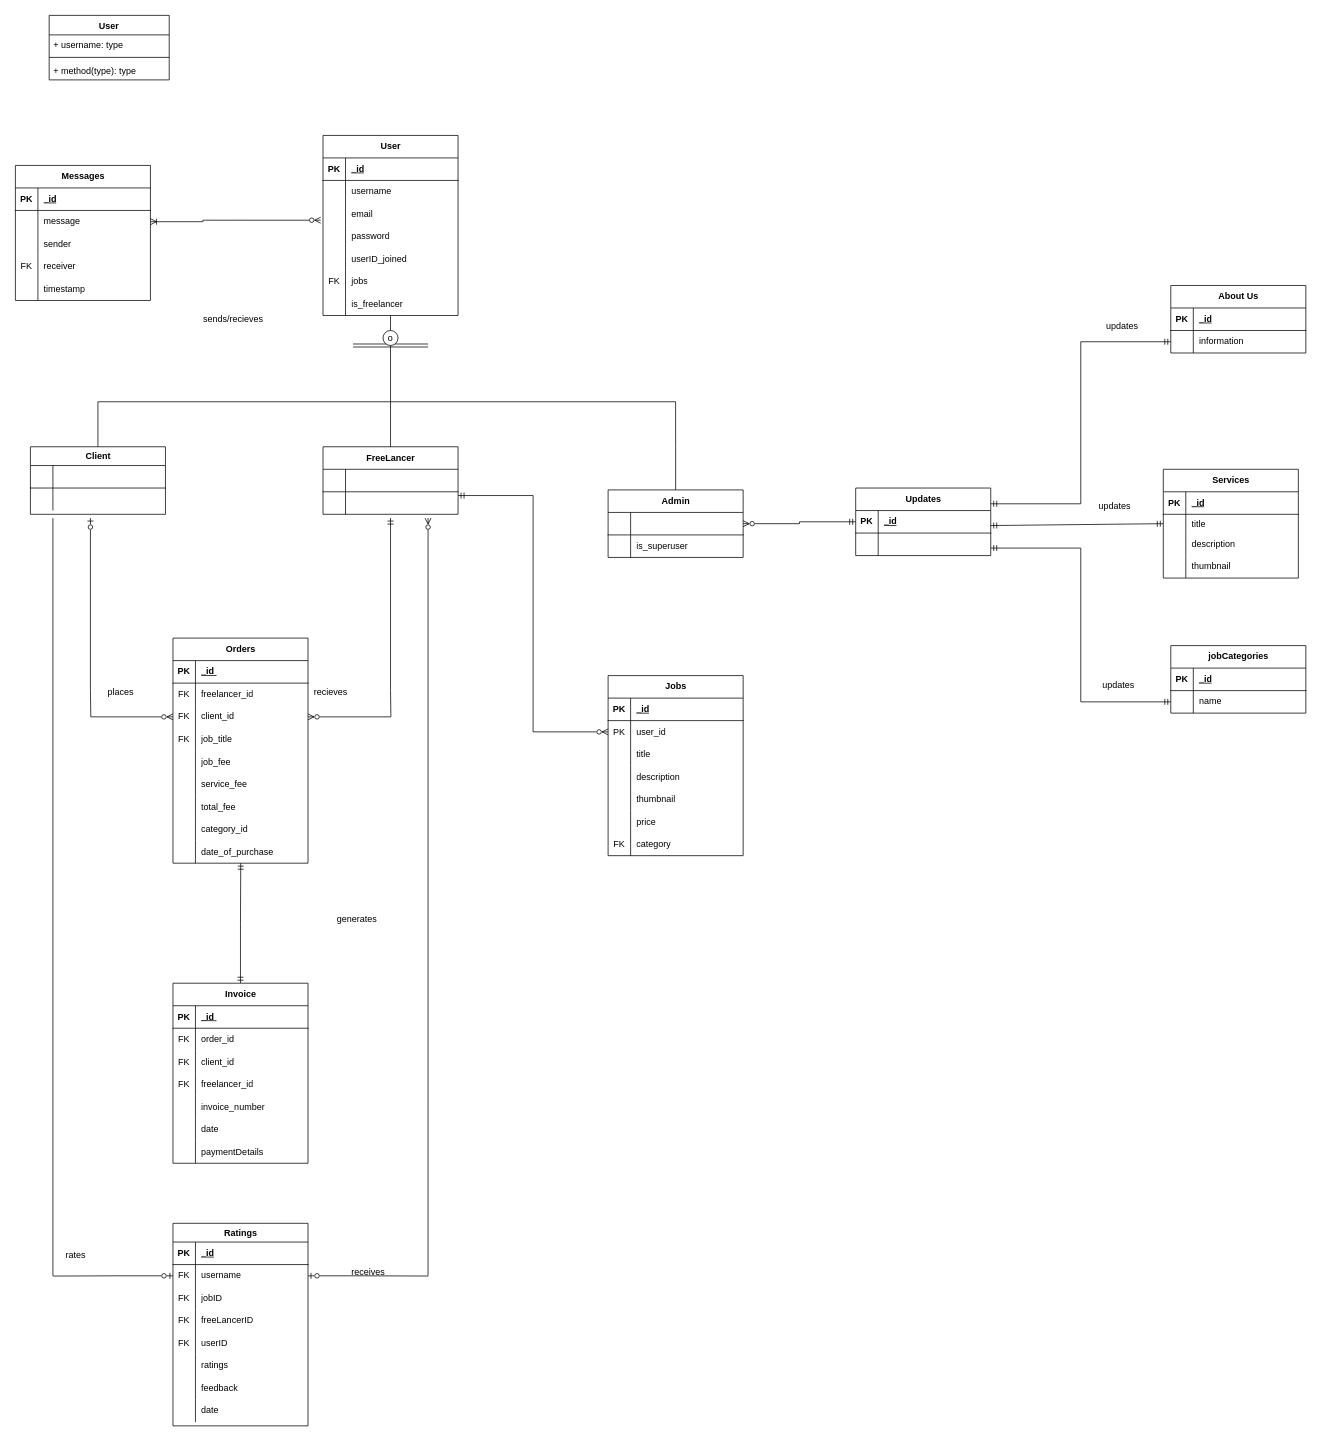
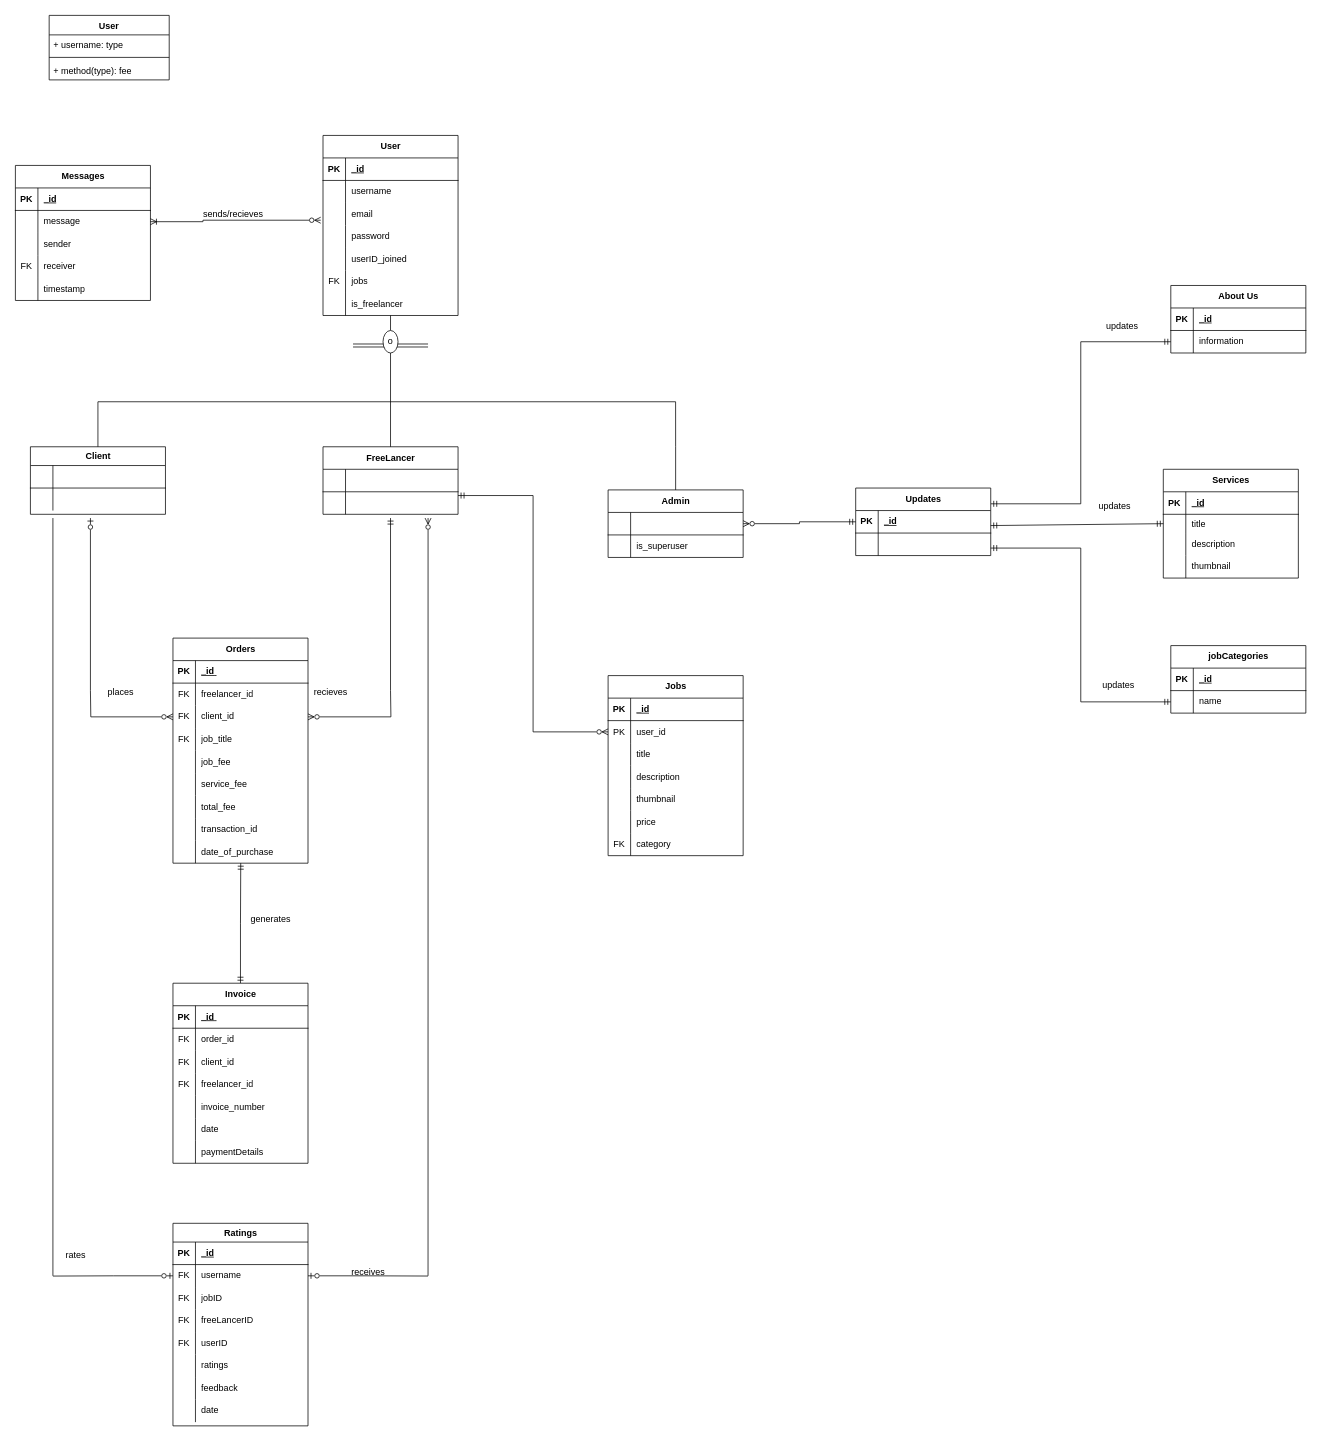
node "+ method(type): type": label "+ method(type): type" -> "+ method(type): fee"
node "sends/recieves": moved (233, 319) -> (233, 214)
node "o": size 15x15 -> 15x23
node "category_id": label "category_id" -> "transaction_id"
node "generates": moved (357, 919) -> (270, 919)
